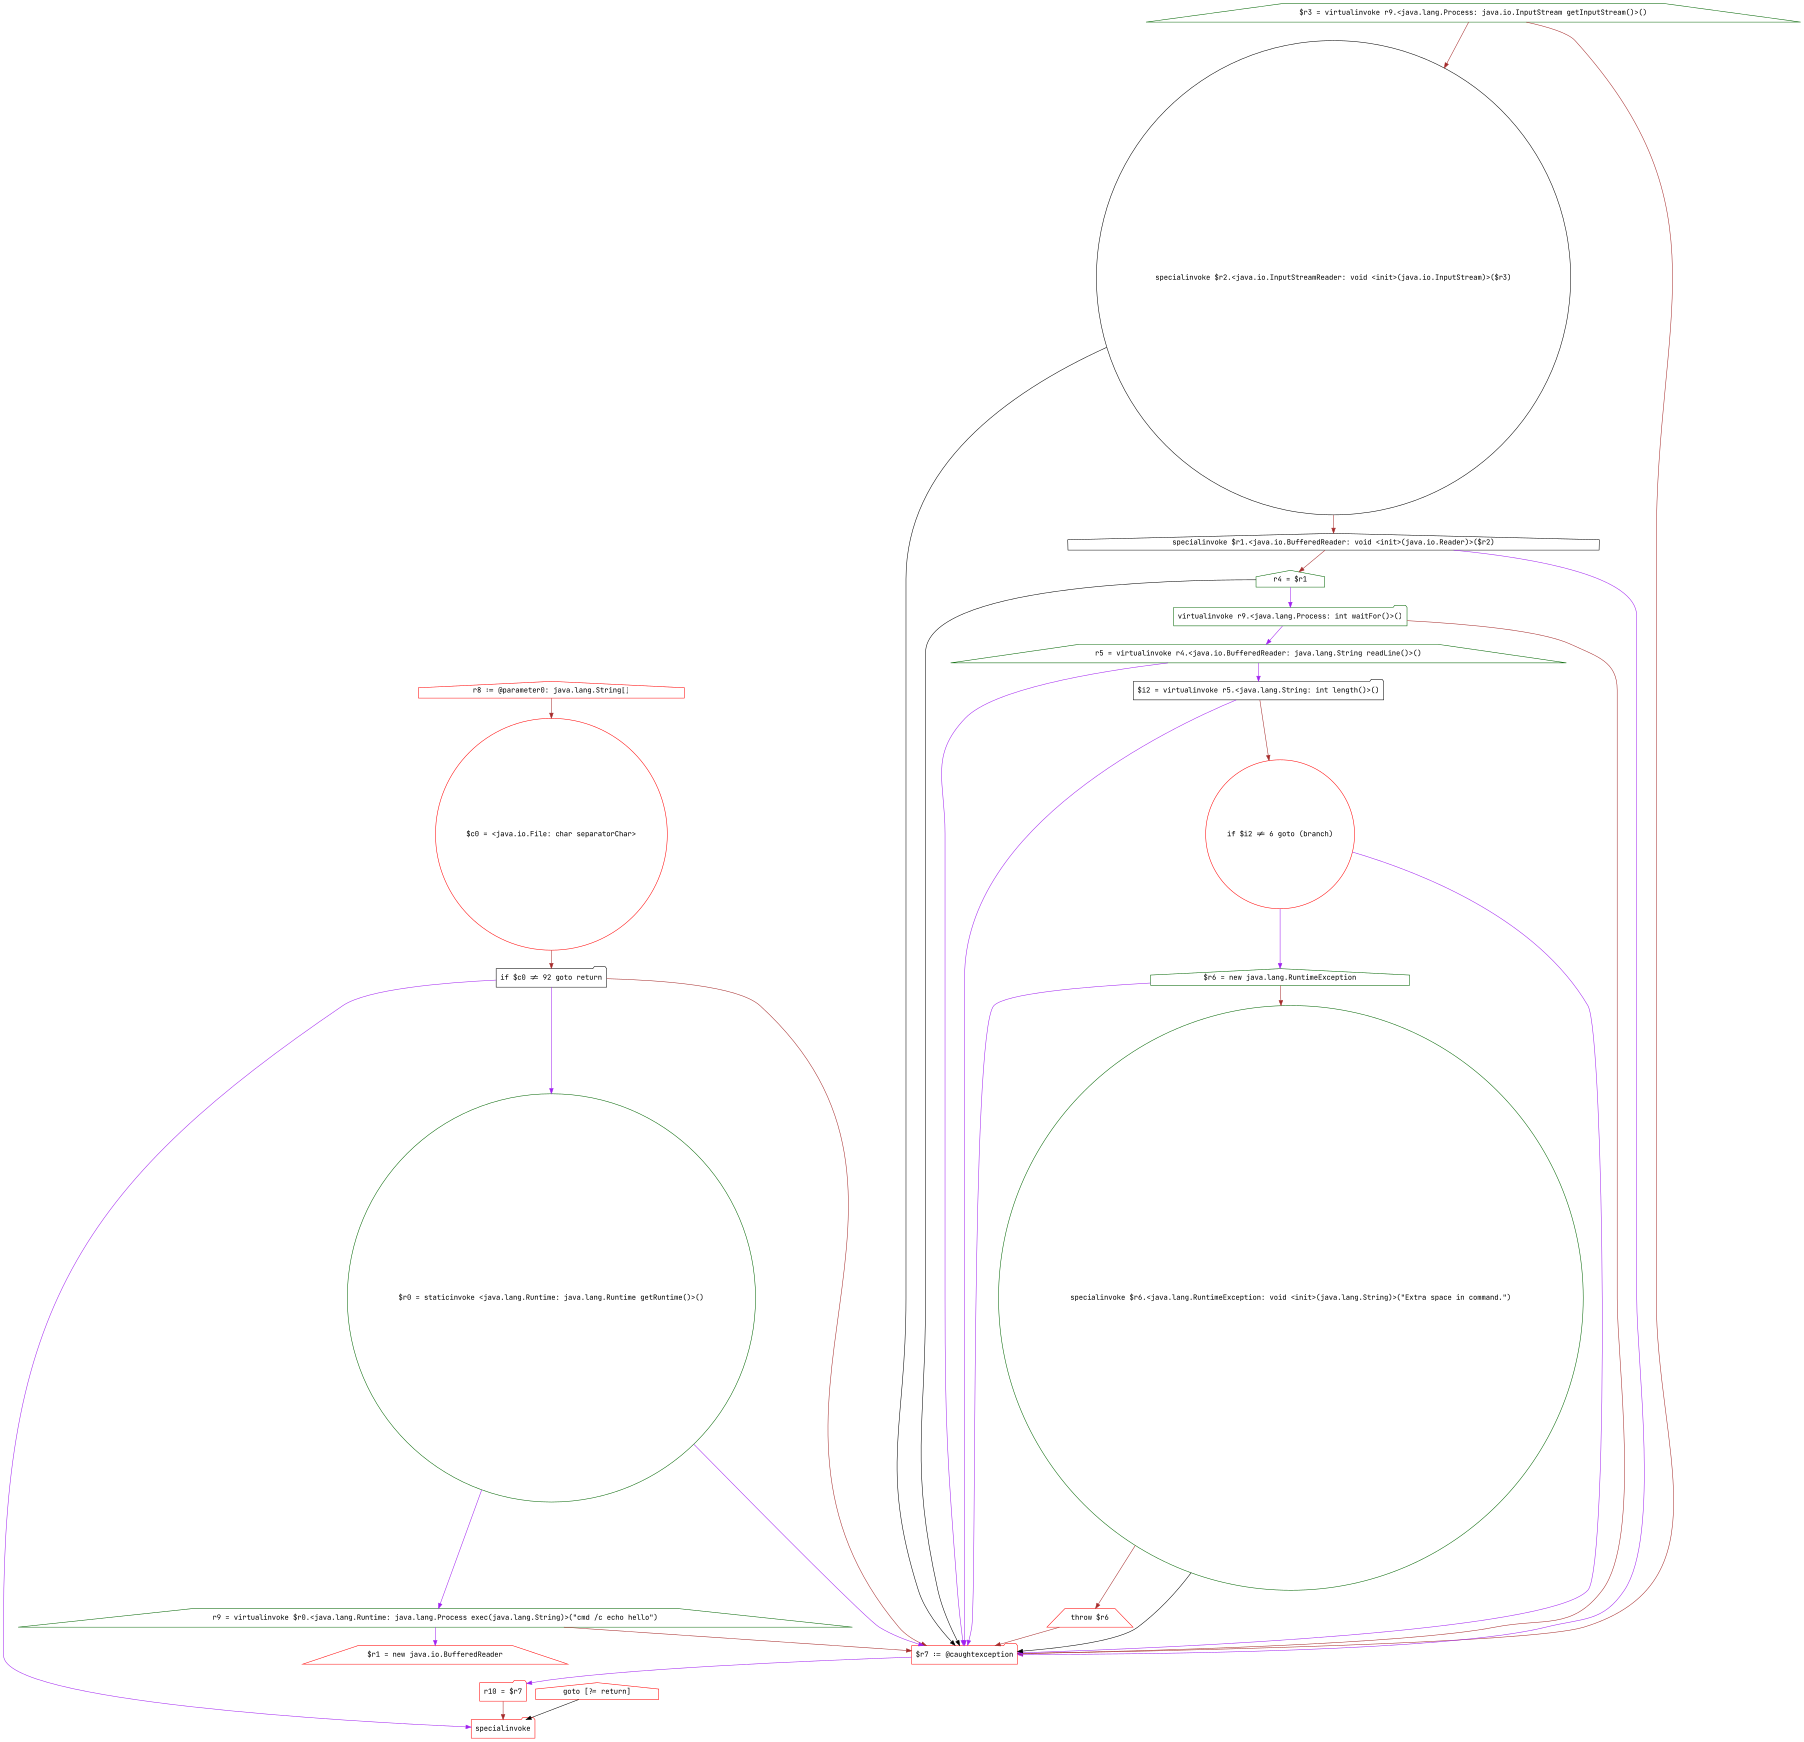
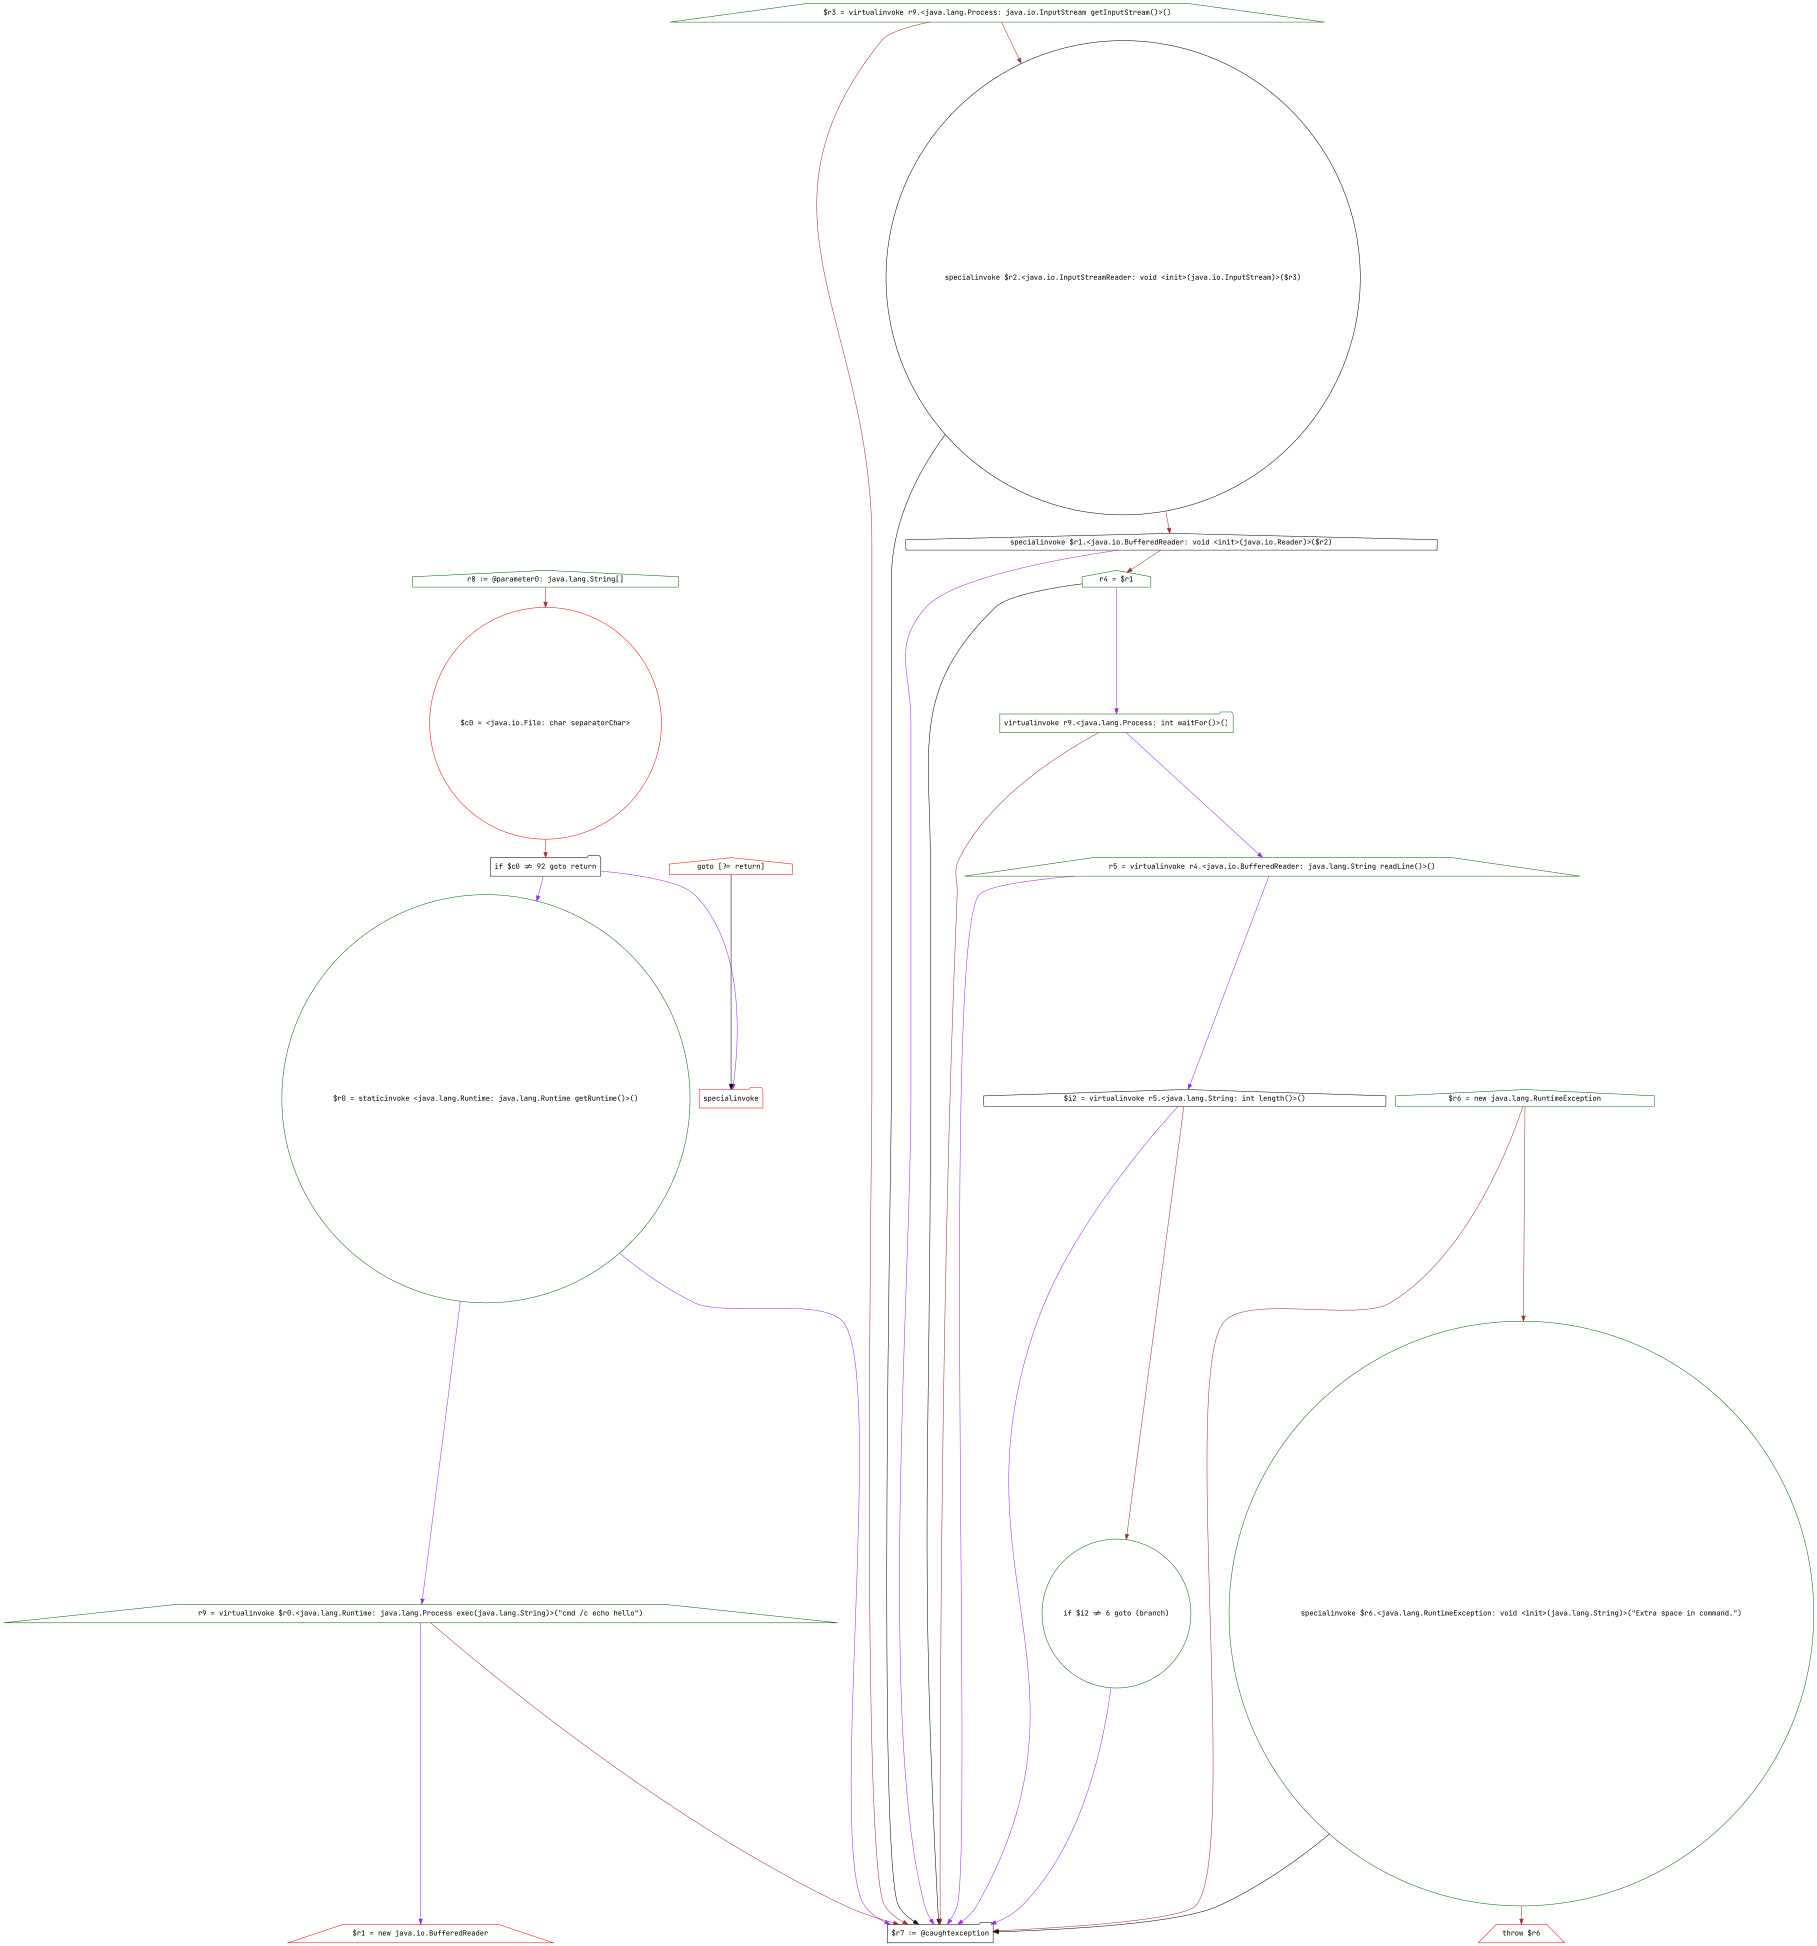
node "r8 := @parameter0: java.lang.String[]": color red -> darkgreen
node "$i2 = virtualinvoke r5.<java.lang.String: int length()>()": shape folder -> house
node "if $i2 != 6 goto (branch)": color red -> darkgreen
edge "if $i2 != 6 goto (branch)" -> "$r6 = new java.lang.RuntimeException": removed
edge "$r6 = new java.lang.RuntimeException" -> "$r7 := @caughtexception": color purple -> brown
edge "if $c0 != 92 goto return" -> "$r7 := @caughtexception": removed
edge "throw $r6" -> "$r7 := @caughtexception": removed
node "$r7 := @caughtexception": color red -> black
node "r10 = $r7": removed
